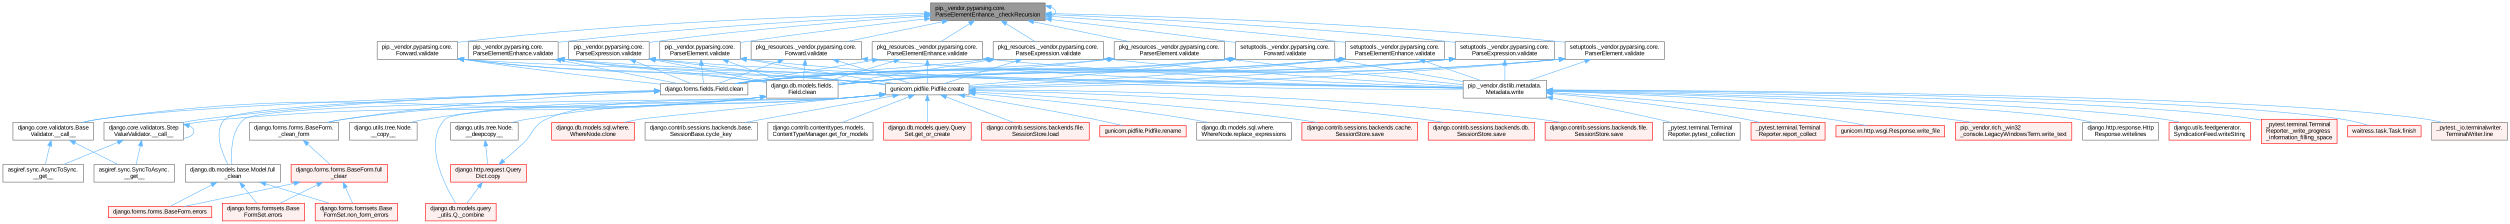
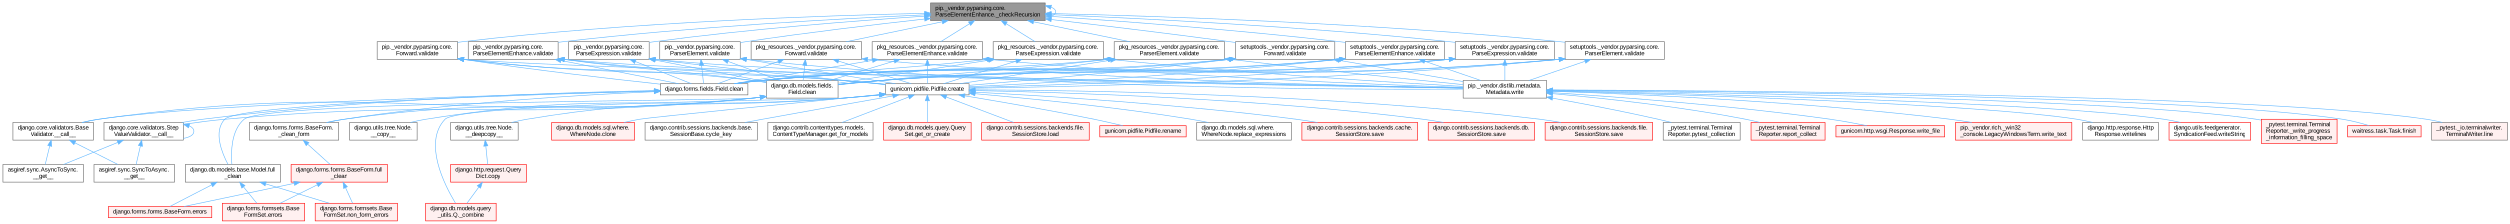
edge "gunicorn.pidfile.Pidfile.create" -> "django.http.request.Query Dict.copy": now "gunicorn.pidfile.Pidfile.create" -> "pkg_resources._vendor.pyparsing.core. ParserElement.validate"
